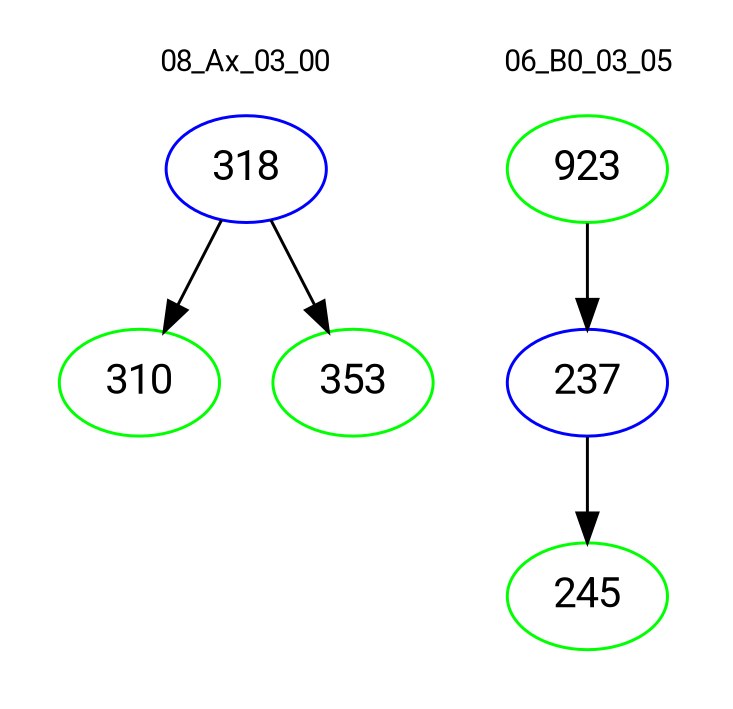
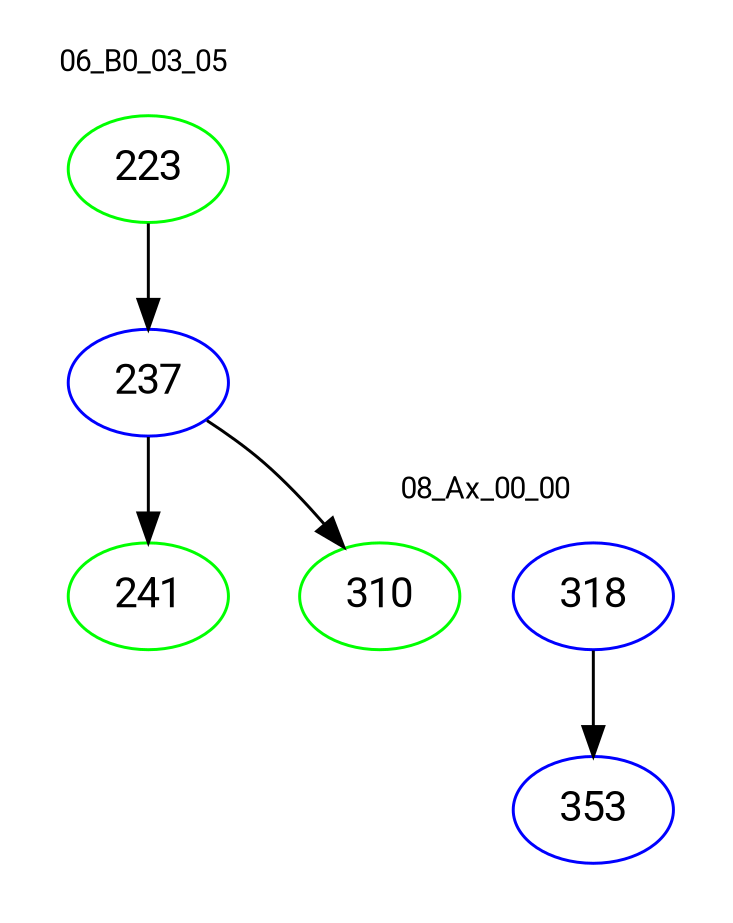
cluster "08_Ax_03_00": label "08_Ax_03_00" -> "08_Ax_00_00"
node "923": label "923" -> "223"
edge "318" -> "310": now "237" -> "310"
node "353": color green -> blue
node "245": label "245" -> "241"
